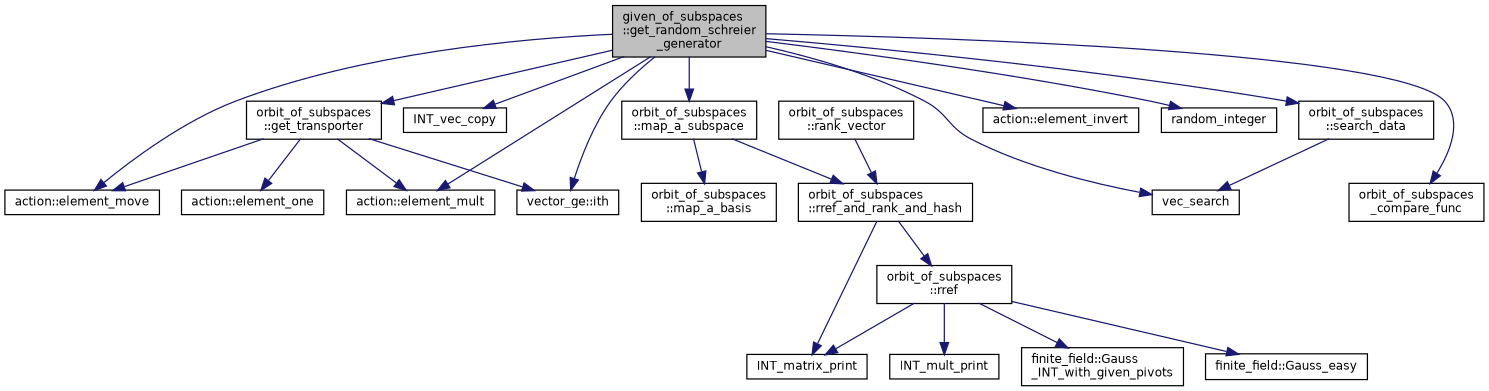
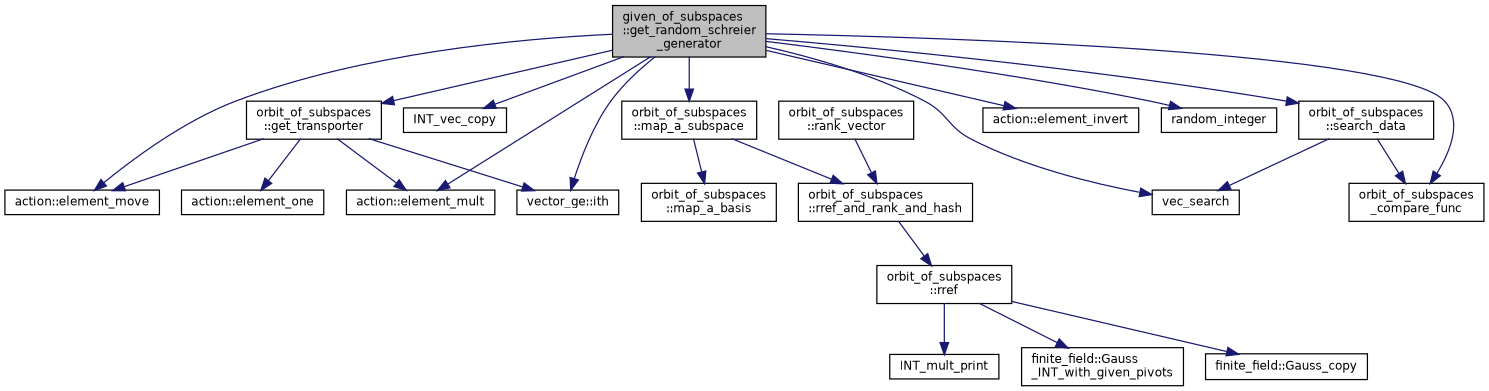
edge "orbit_of_subspaces ::search_data" -> "orbit_of_subspaces _compare_func": added
node "INT_matrix_print": removed
node "finite_field::Gauss_easy": label "finite_field::Gauss_easy" -> "finite_field::Gauss_copy"
